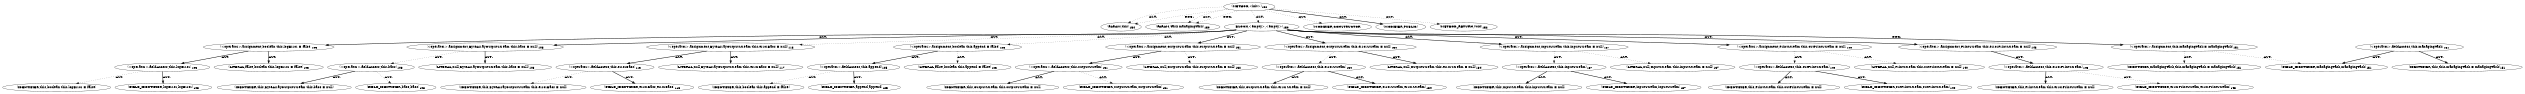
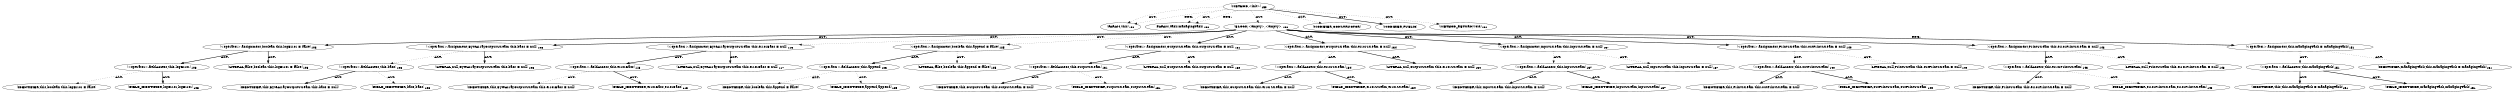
edge "(<operator>.assignment,this.managingTask = managingTask)" -> "(FIELD_IDENTIFIER,managingTask,managingTask)": now "(<operator>.assignment,this.managingTask = managingTask)" -> "(<operator>.fieldAccess,this.managingTask)"
node "(LITERAL,null,PrintStream this.errorPrintStream = null)": added
edge "(<operator>.fieldAccess,this.append)" -> "(FIELD_IDENTIFIER,append,append)": style bold -> dotted
